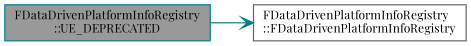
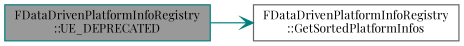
node "FDataDrivenPlatformInfoRegistry ::FDataDrivenPlatformInfoRegistry": label "FDataDrivenPlatformInfoRegistry ::FDataDrivenPlatformInfoRegistry" -> "FDataDrivenPlatformInfoRegistry ::GetSortedPlatformInfos"
